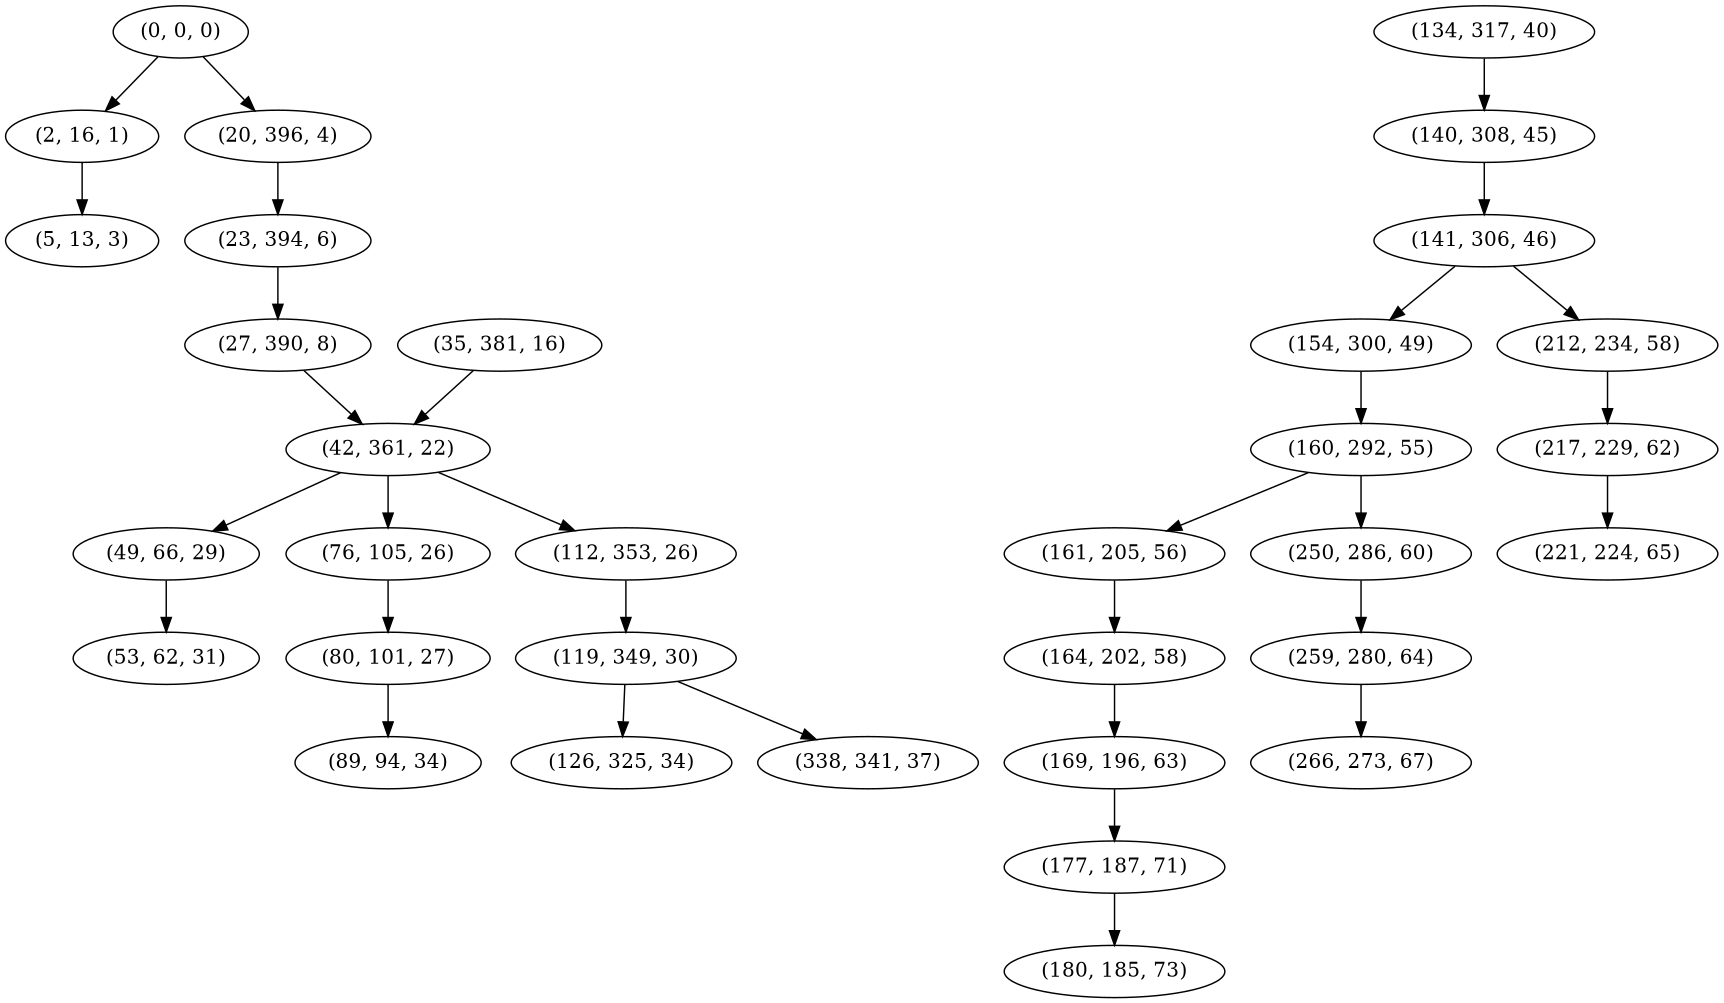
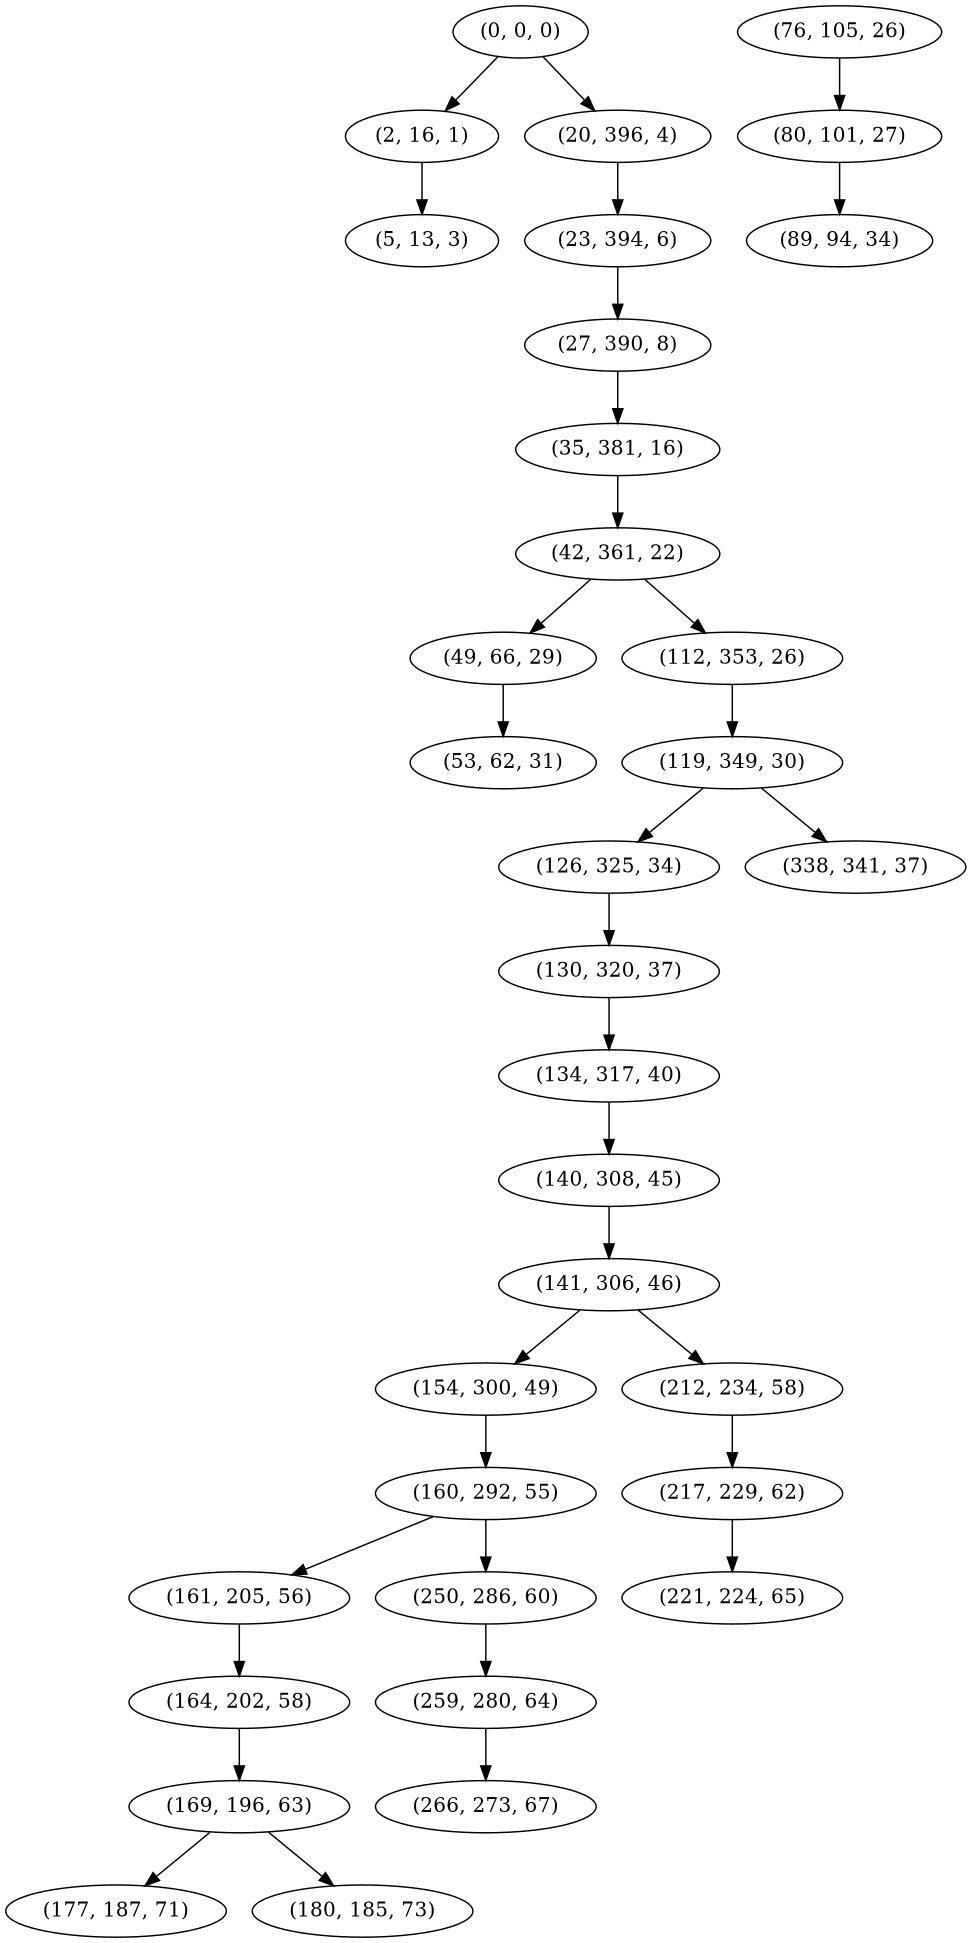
edge "(27, 390, 8)" -> "(42, 361, 22)": now "(27, 390, 8)" -> "(35, 381, 16)"
edge "(42, 361, 22)" -> "(76, 105, 26)": removed
edge "(177, 187, 71)" -> "(180, 185, 73)": now "(169, 196, 63)" -> "(180, 185, 73)"
node "(130, 320, 37)": added
